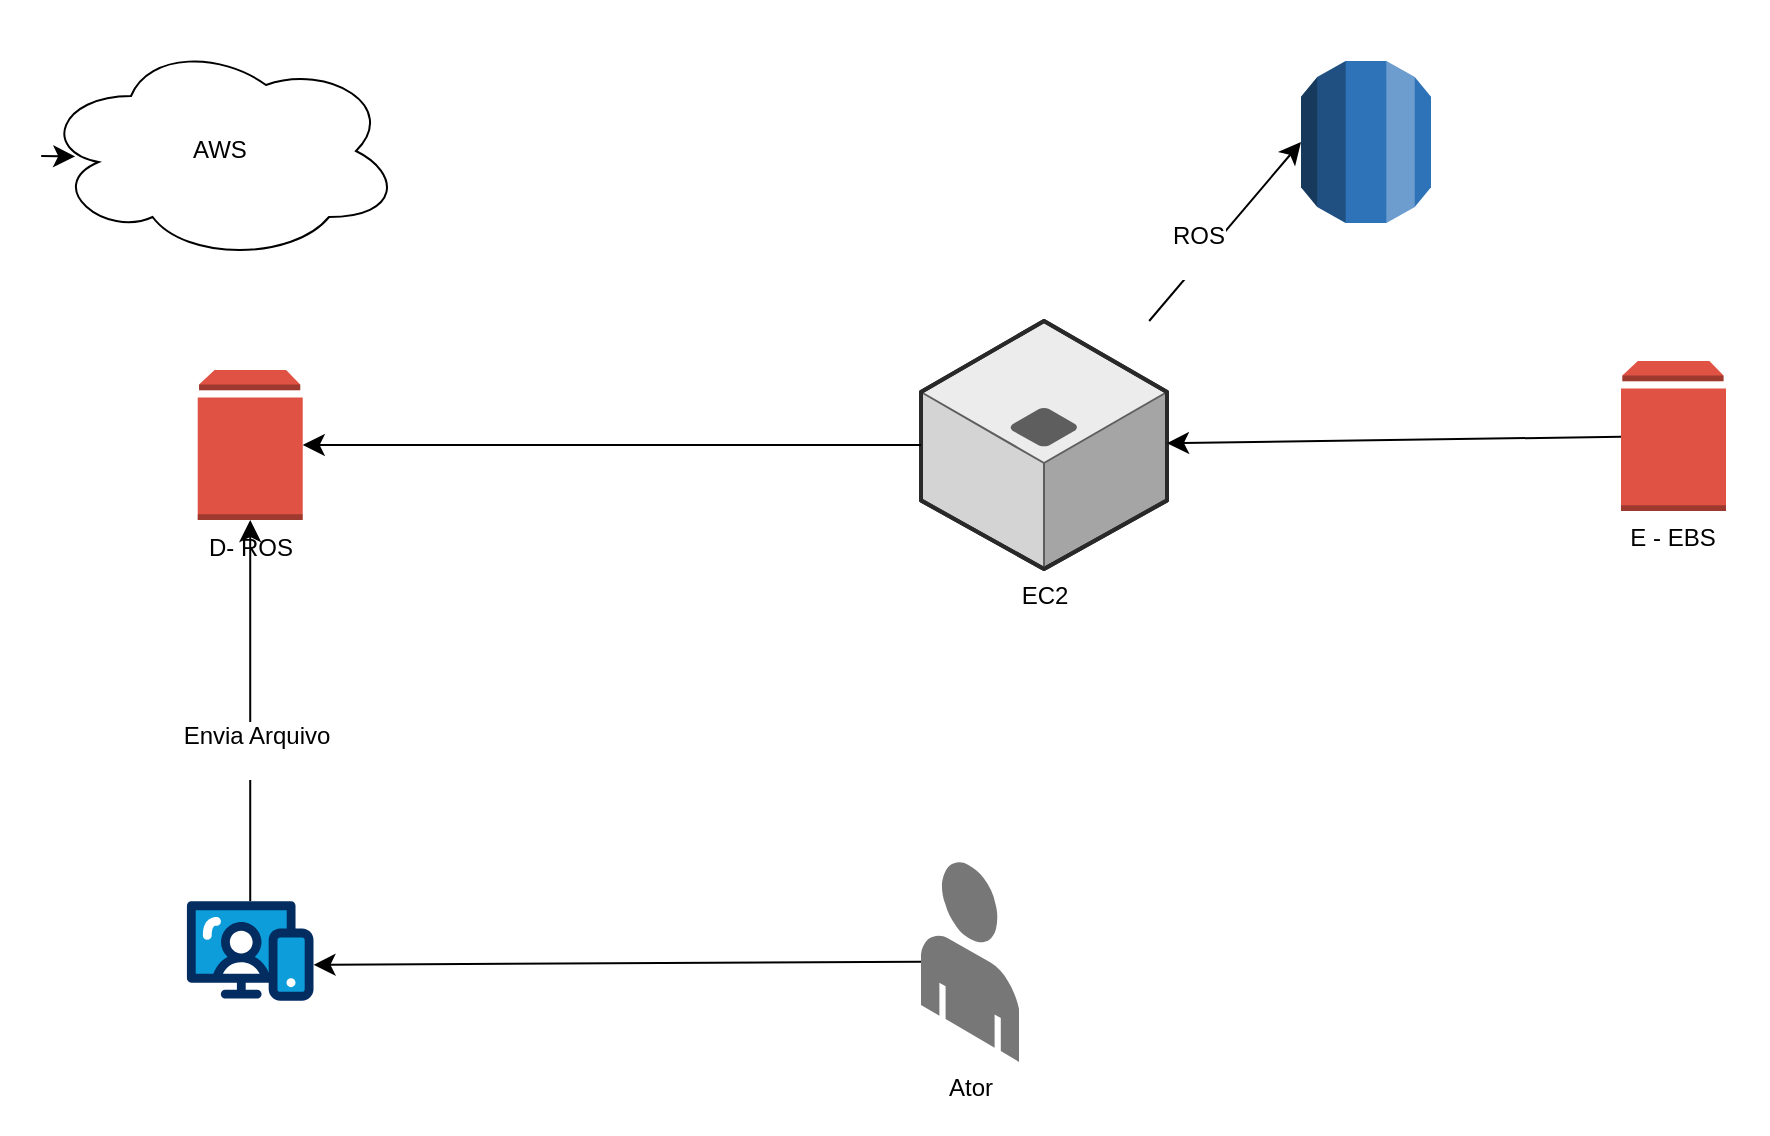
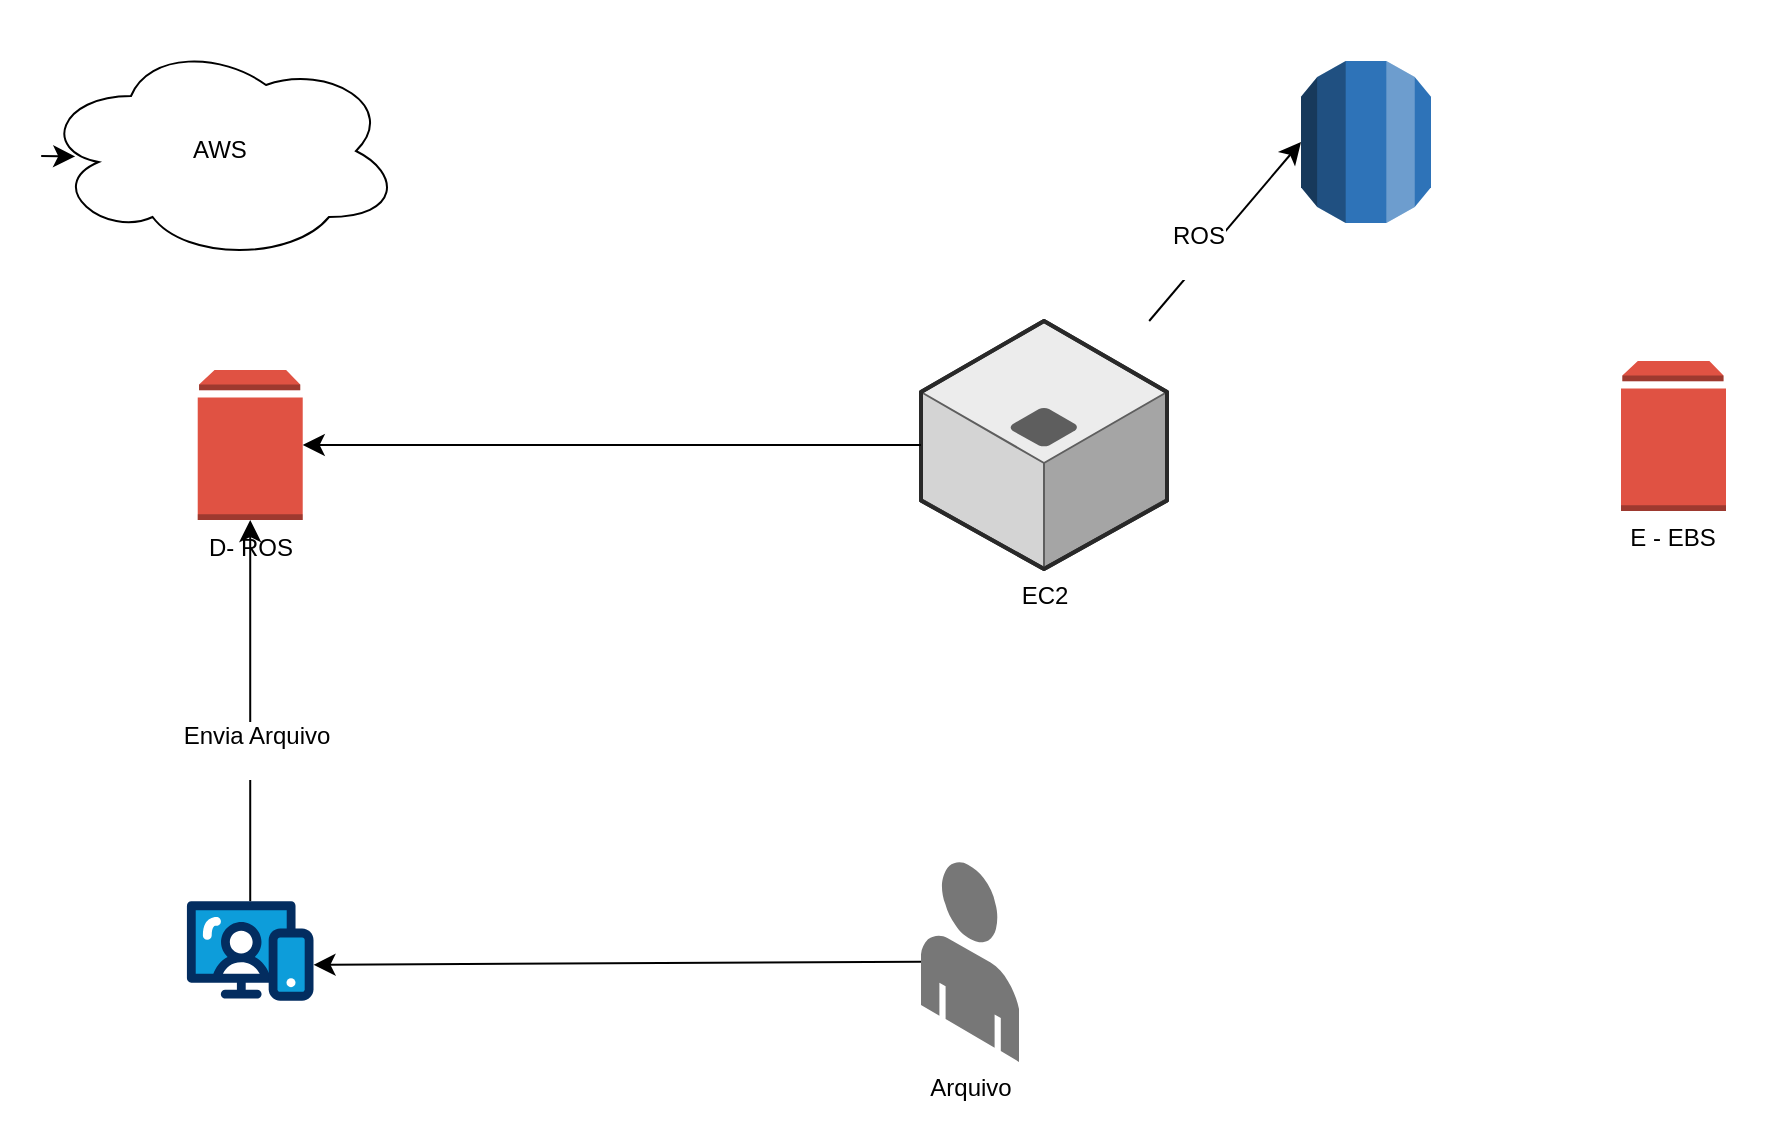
edge "E - EBS" -> "EC2": removed
node "Ator": label "Ator" -> "Arquivo"
